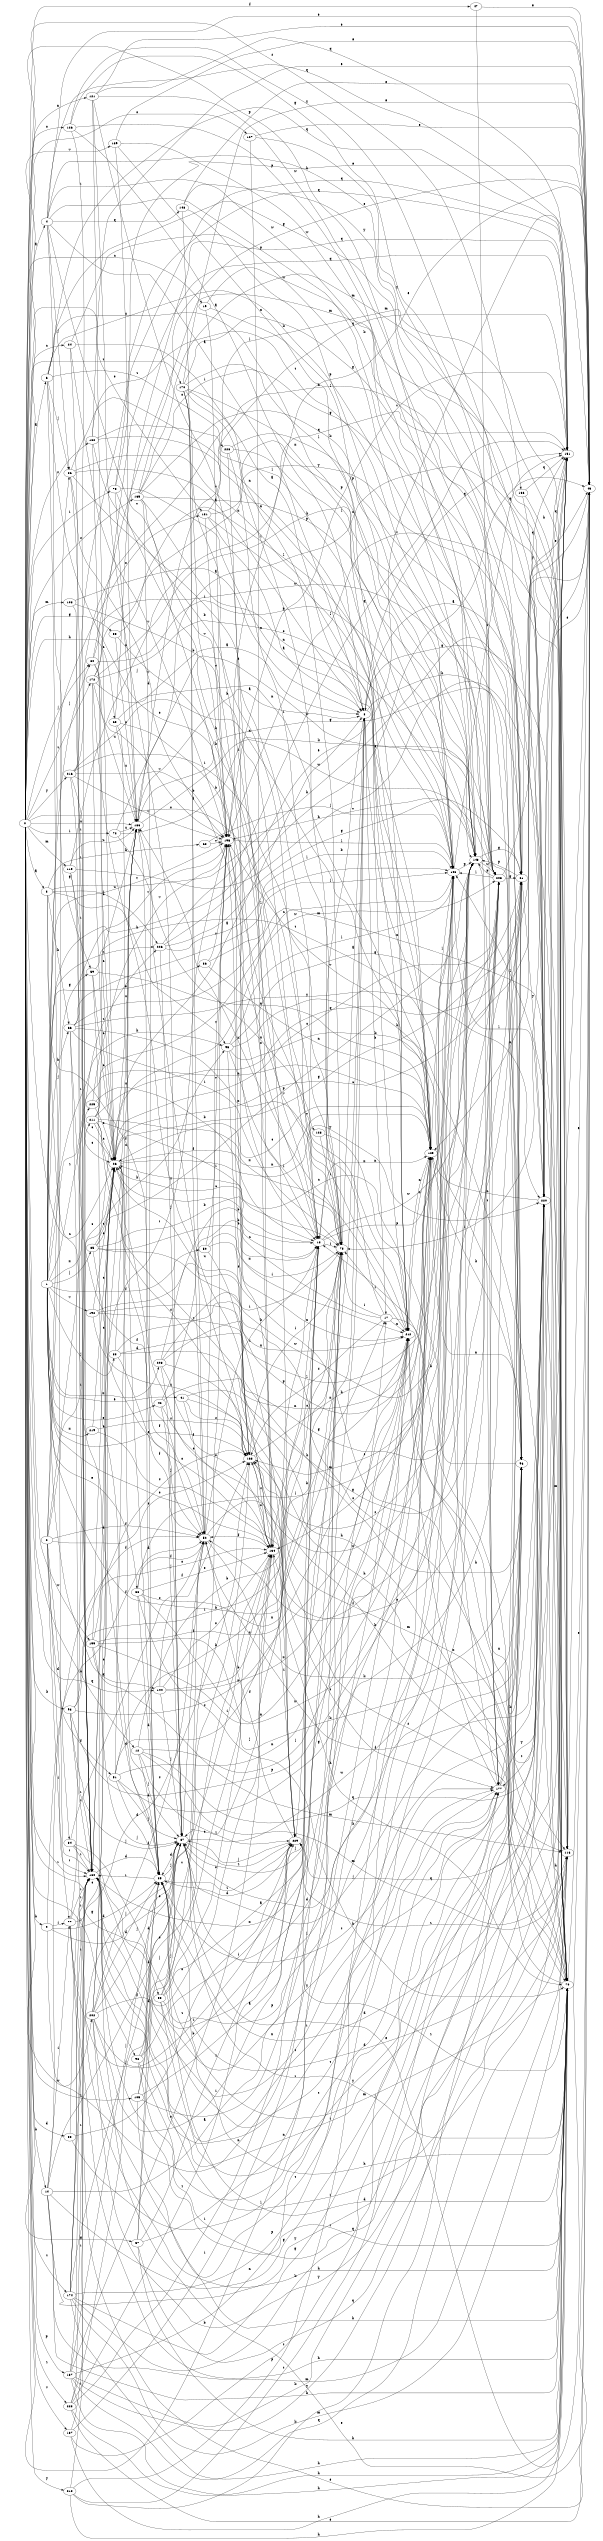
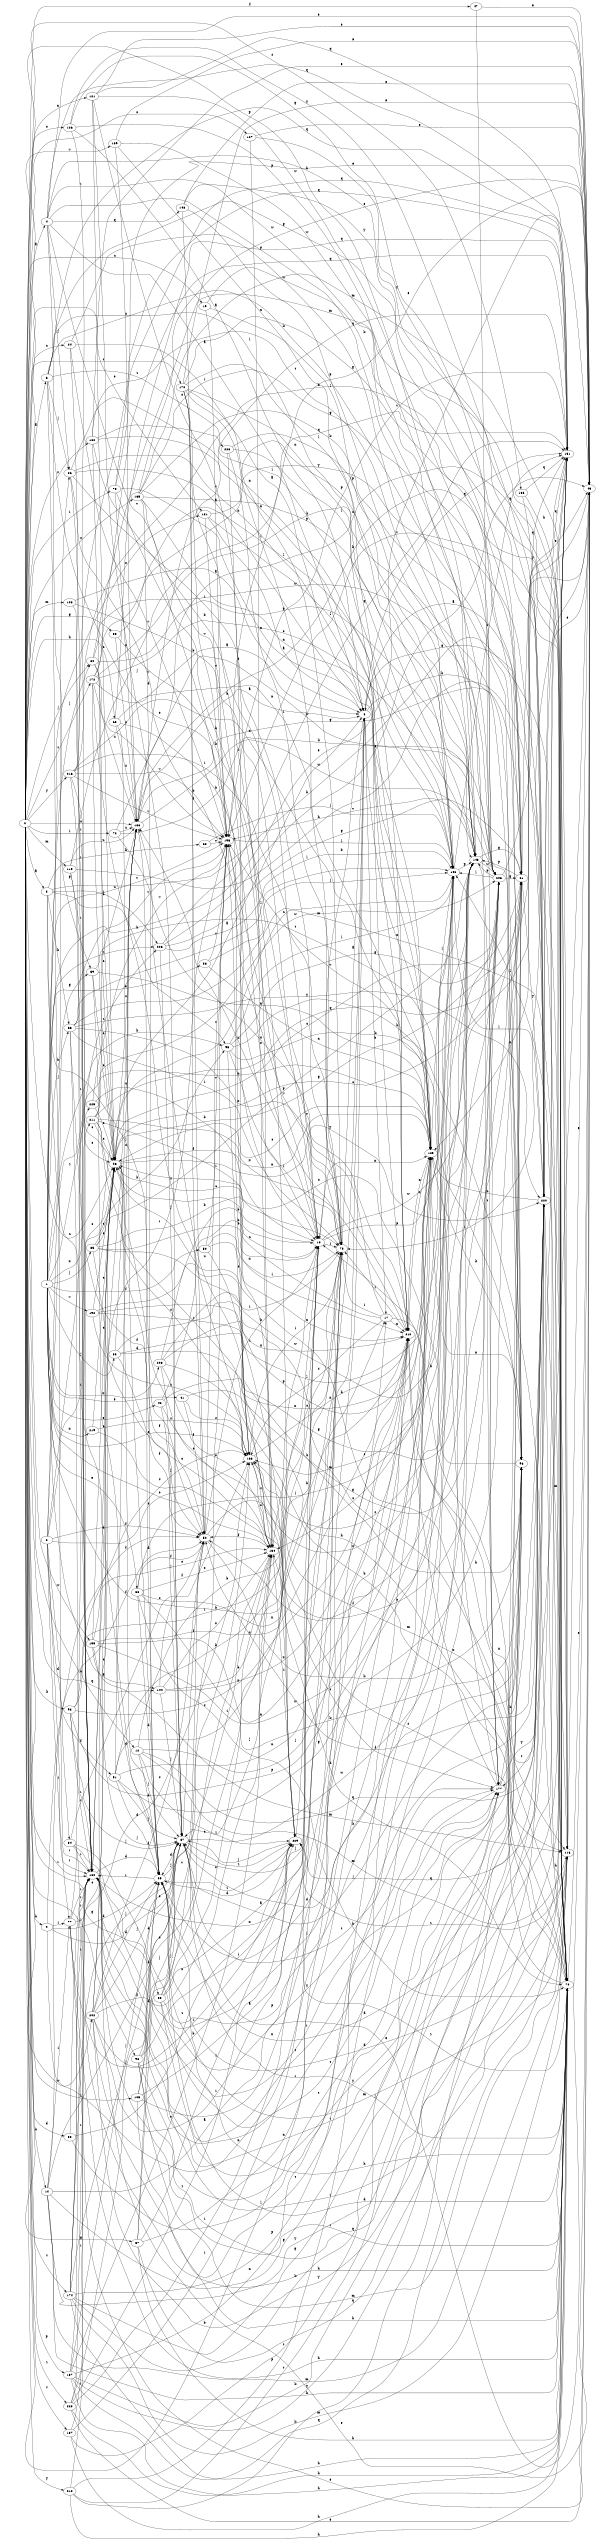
edge "131" -> "116": now "98" -> "116"
node "128": removed
edge "3" -> "52": label "f" -> "j"
edge "41" -> "70": now "186" -> "70"
edge "229" -> "52": removed, label "f"
